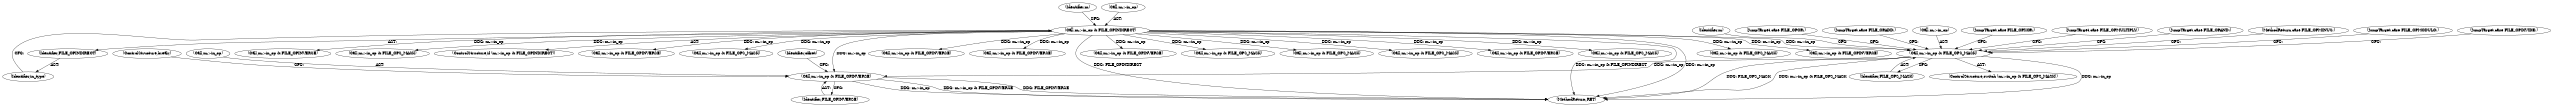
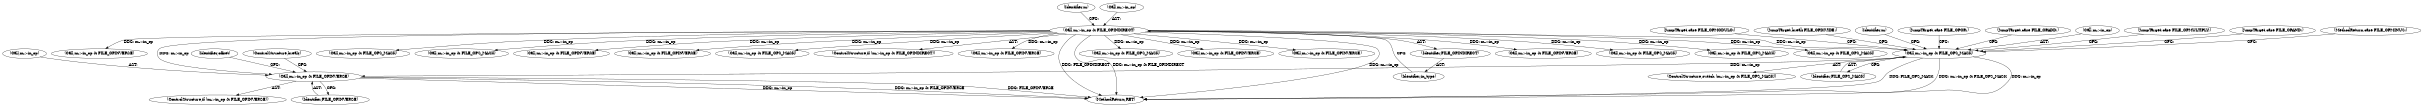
node "(JumpTarget,case FILE_OPXOR:)": removed
node "(JumpTarget,case FILE_OPDIVIDE:)": label "(JumpTarget,case FILE_OPDIVIDE:)" -> "(JumpTarget,break FILE_OPDIVIDE:)"
node "(ControlStructure,if (m->in_op & FILE_OPINVERSE))": added
